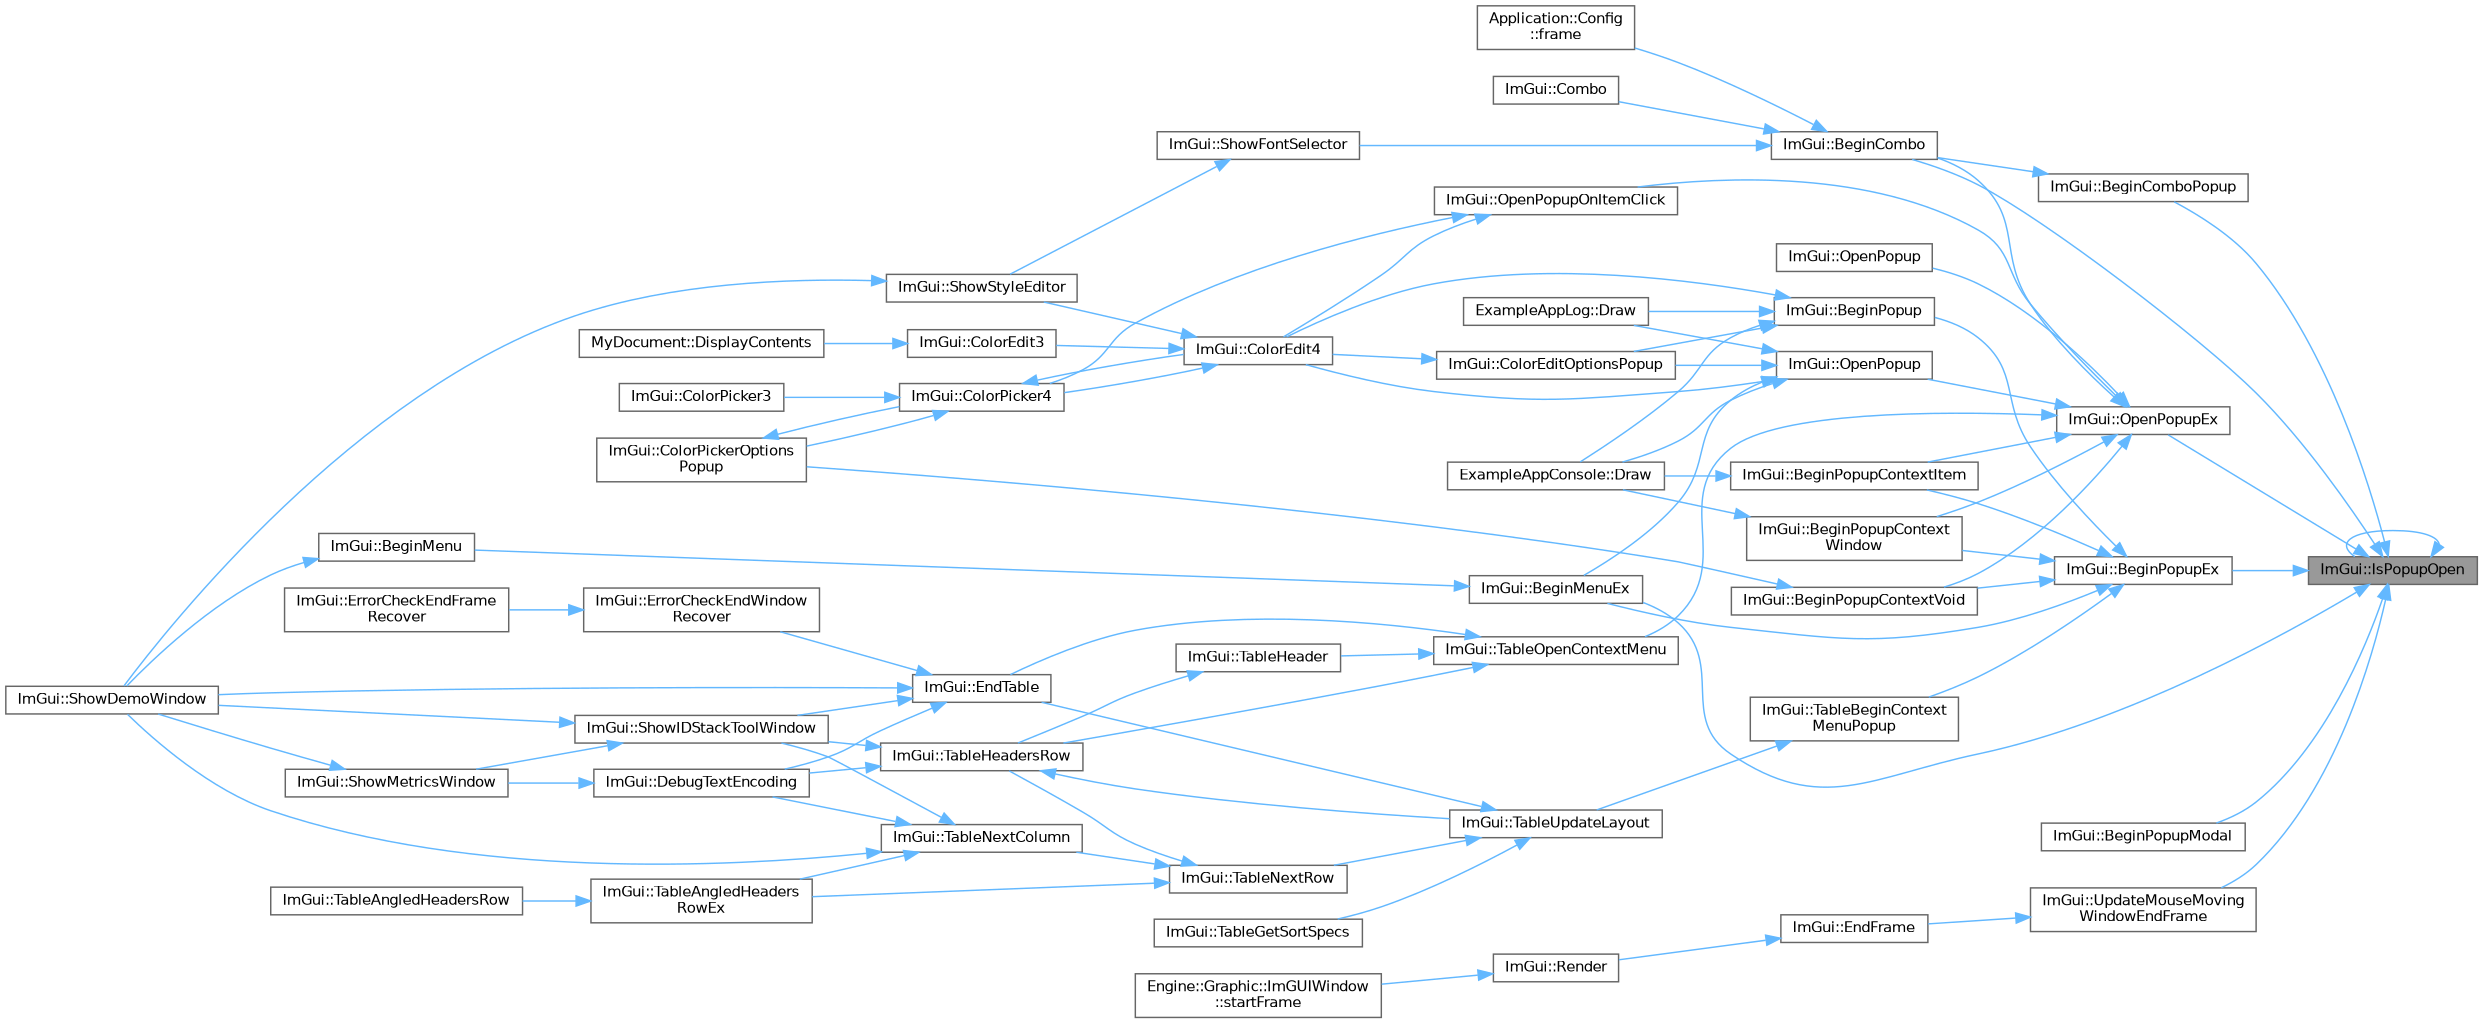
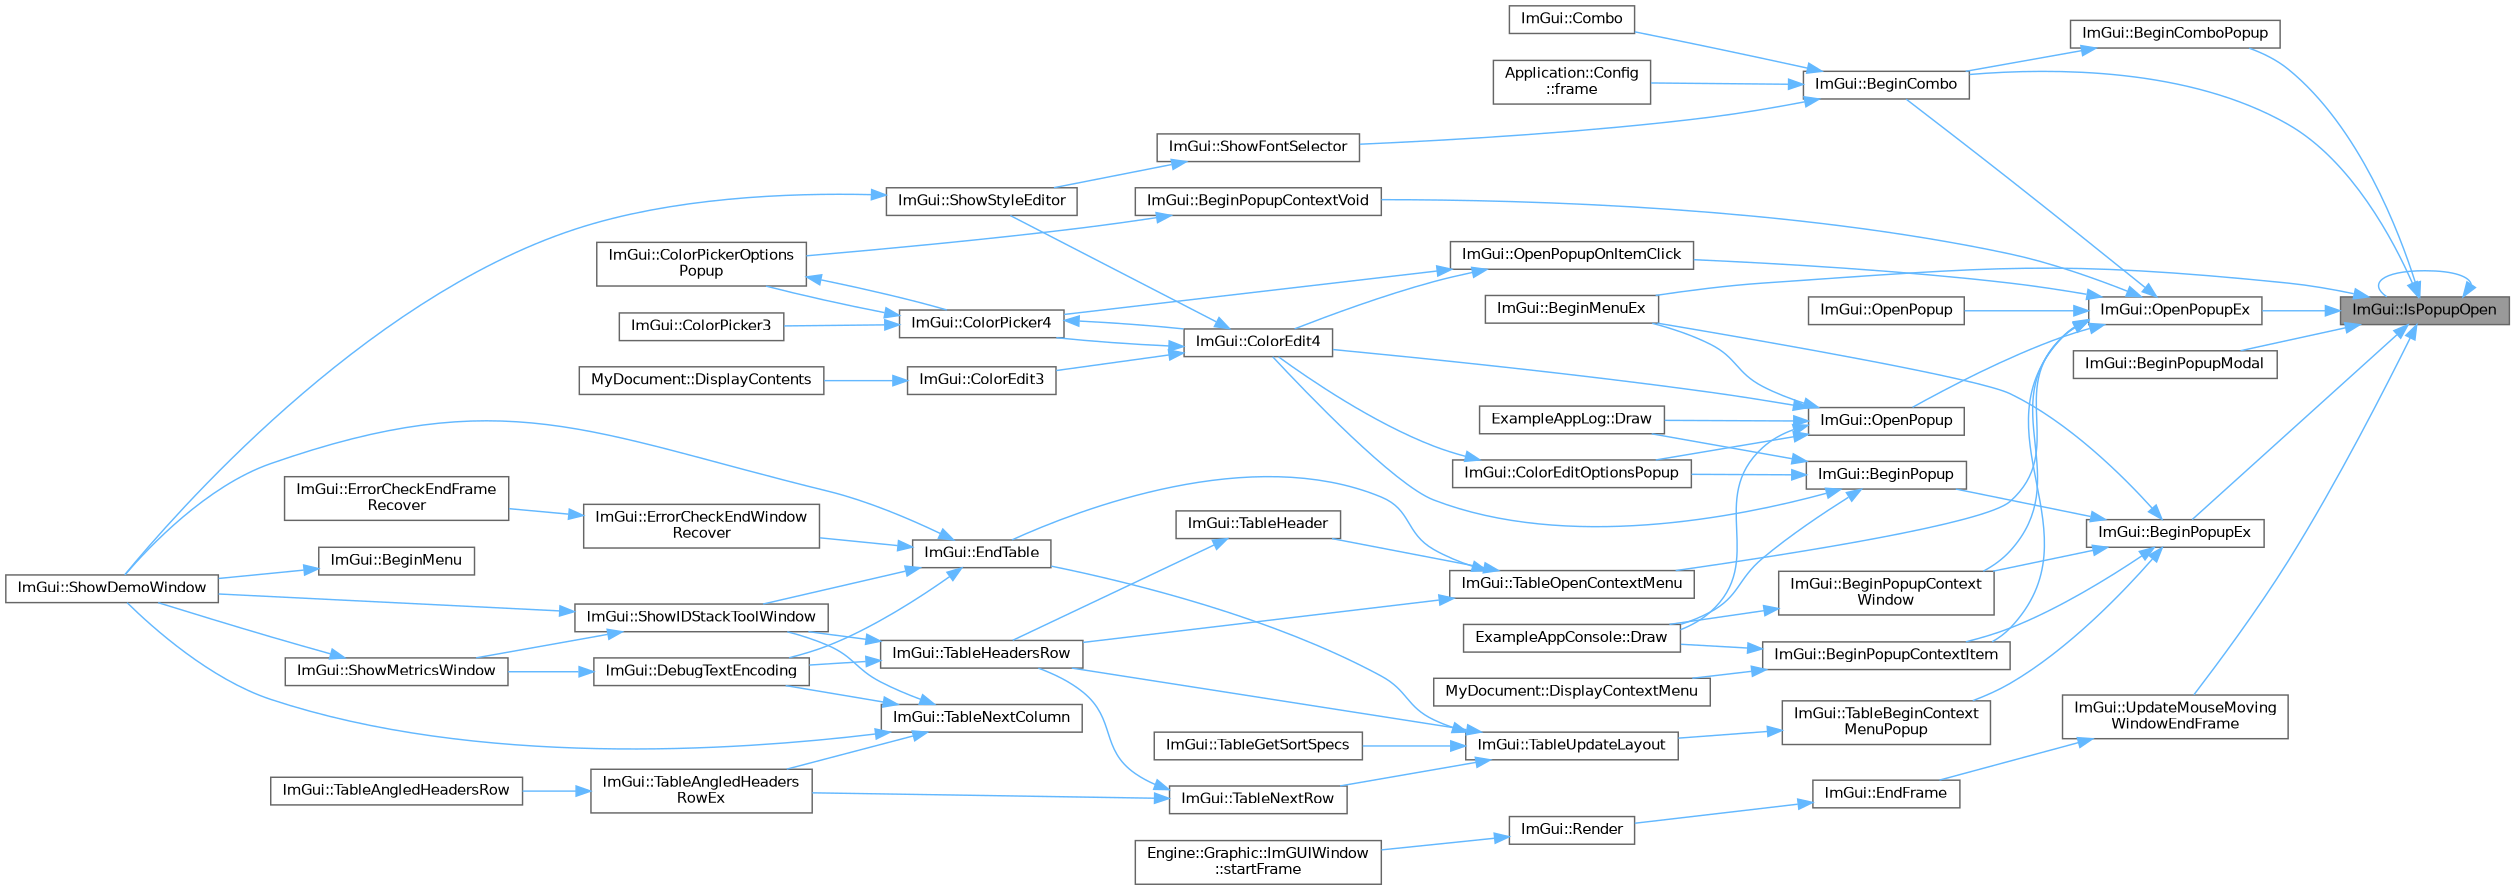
edge "ImGui::BeginMenu" -> "ImGui::BeginMenuEx": removed
edge "ImGui::BeginPopupContextVoid" -> "ImGui::BeginPopupEx": removed
node "MyDocument::DisplayContextMenu": added
edge "ImGui::TableUpdateLayout" -> "ImGui::TableHeadersRow": reversed
edge "ImGui::TableNextColumn" -> "ImGui::TableNextRow": removed
